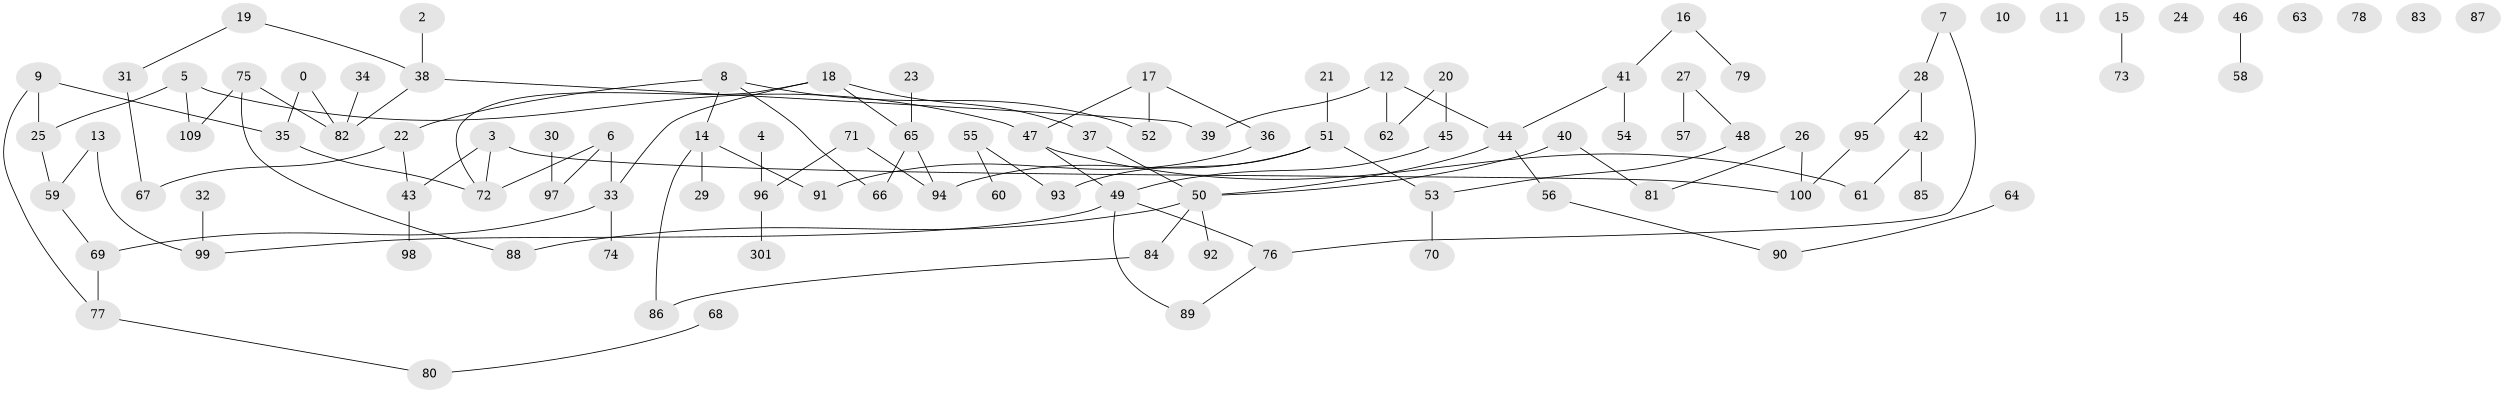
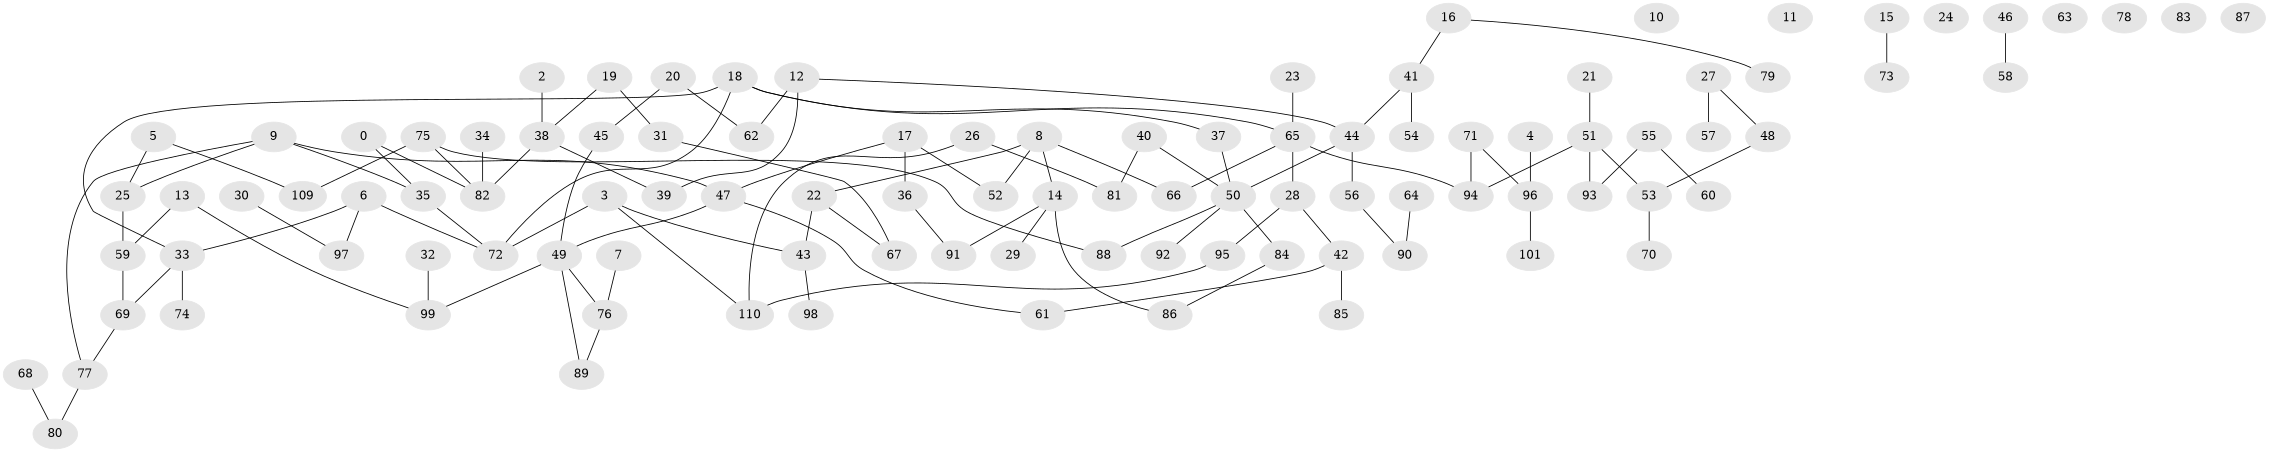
edge "7" -- "28": now "65" -- "28"
edge "5" -- "47": now "9" -- "47"
node "100": label "100" -> "110"
node "301": label "301" -> "101"
